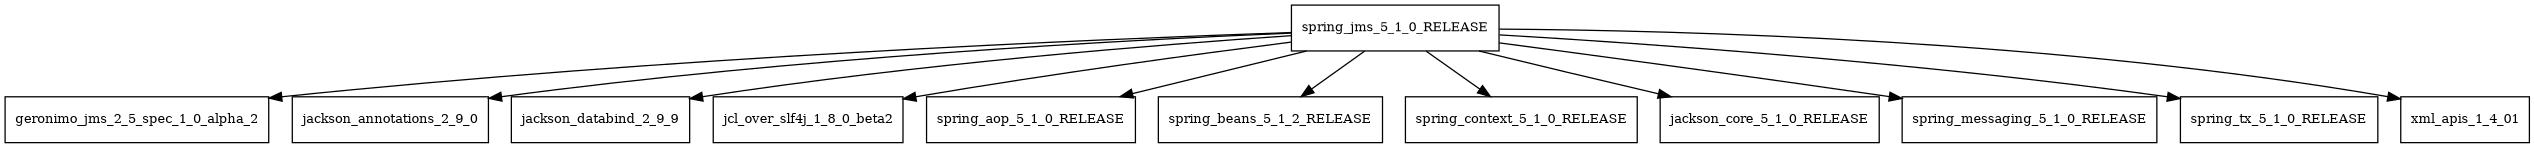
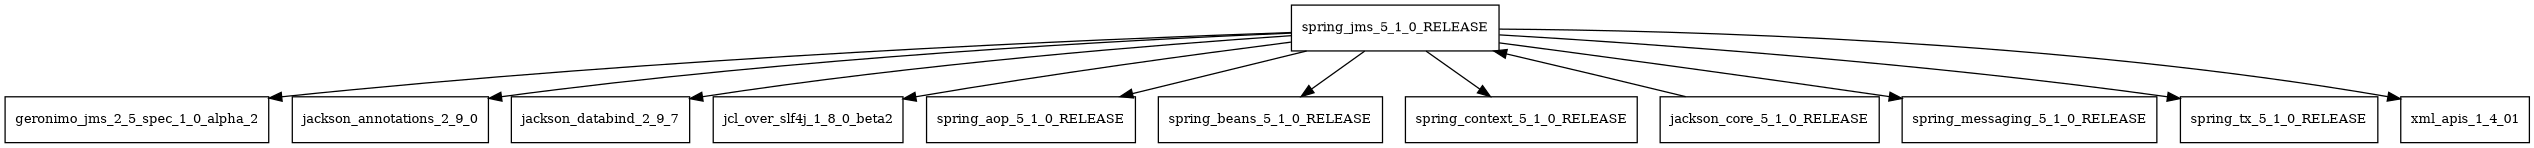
edge "spring_jms_5_1_0_RELEASE" -> "jackson_core_5_1_0_RELEASE": reversed
node "jackson_databind_2_9_9": label "jackson_databind_2_9_9" -> "jackson_databind_2_9_7"
node "spring_beans_5_1_2_RELEASE": label "spring_beans_5_1_2_RELEASE" -> "spring_beans_5_1_0_RELEASE"
